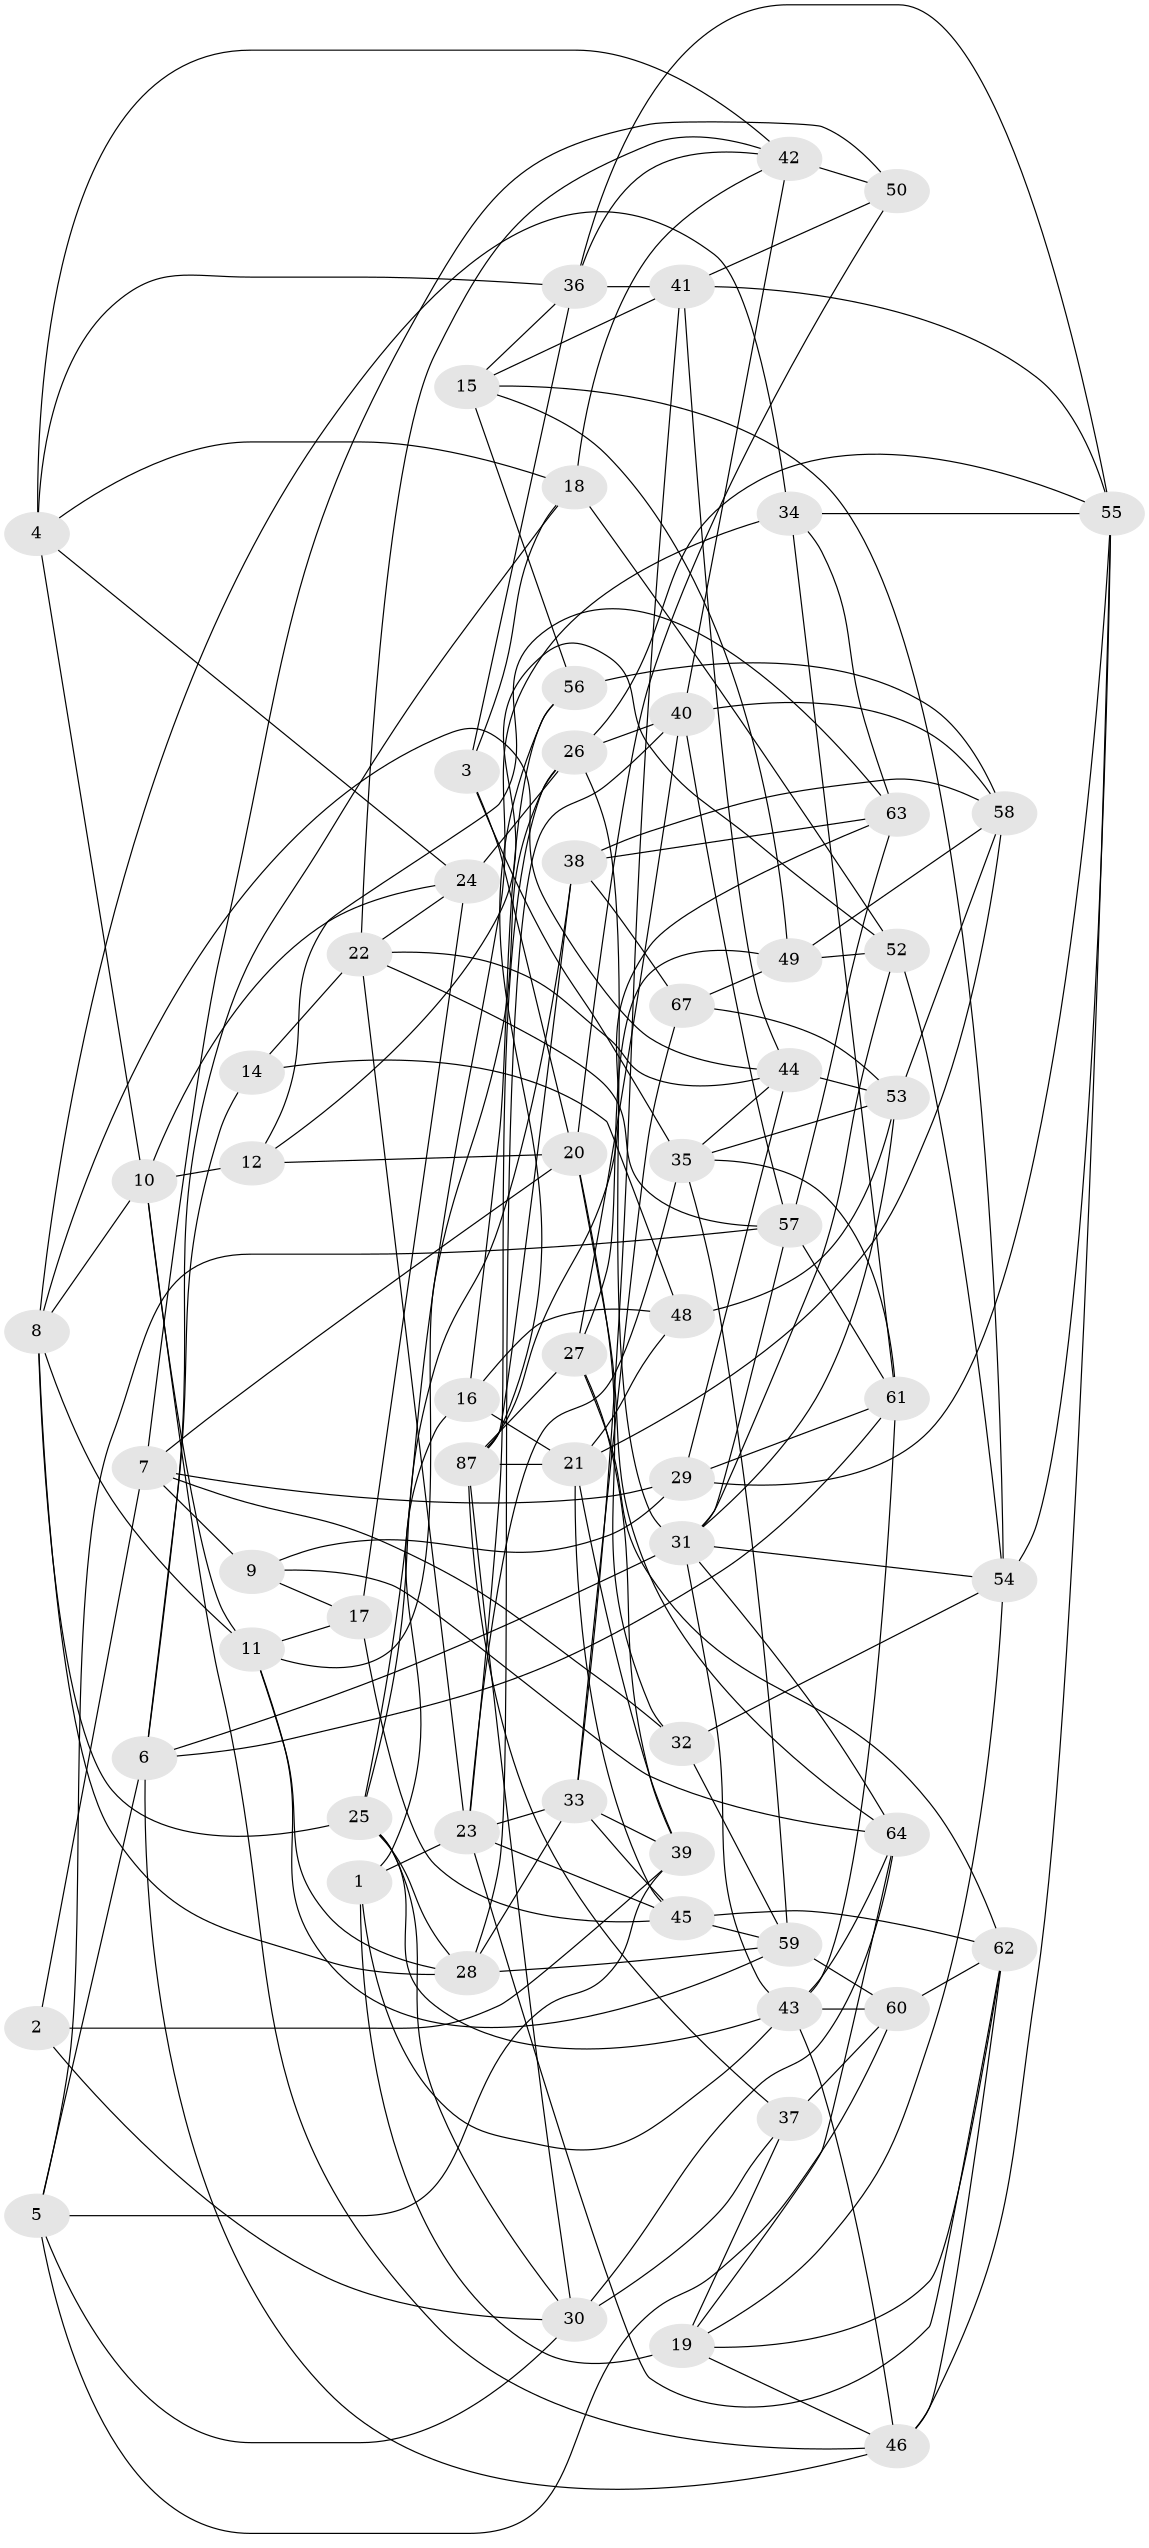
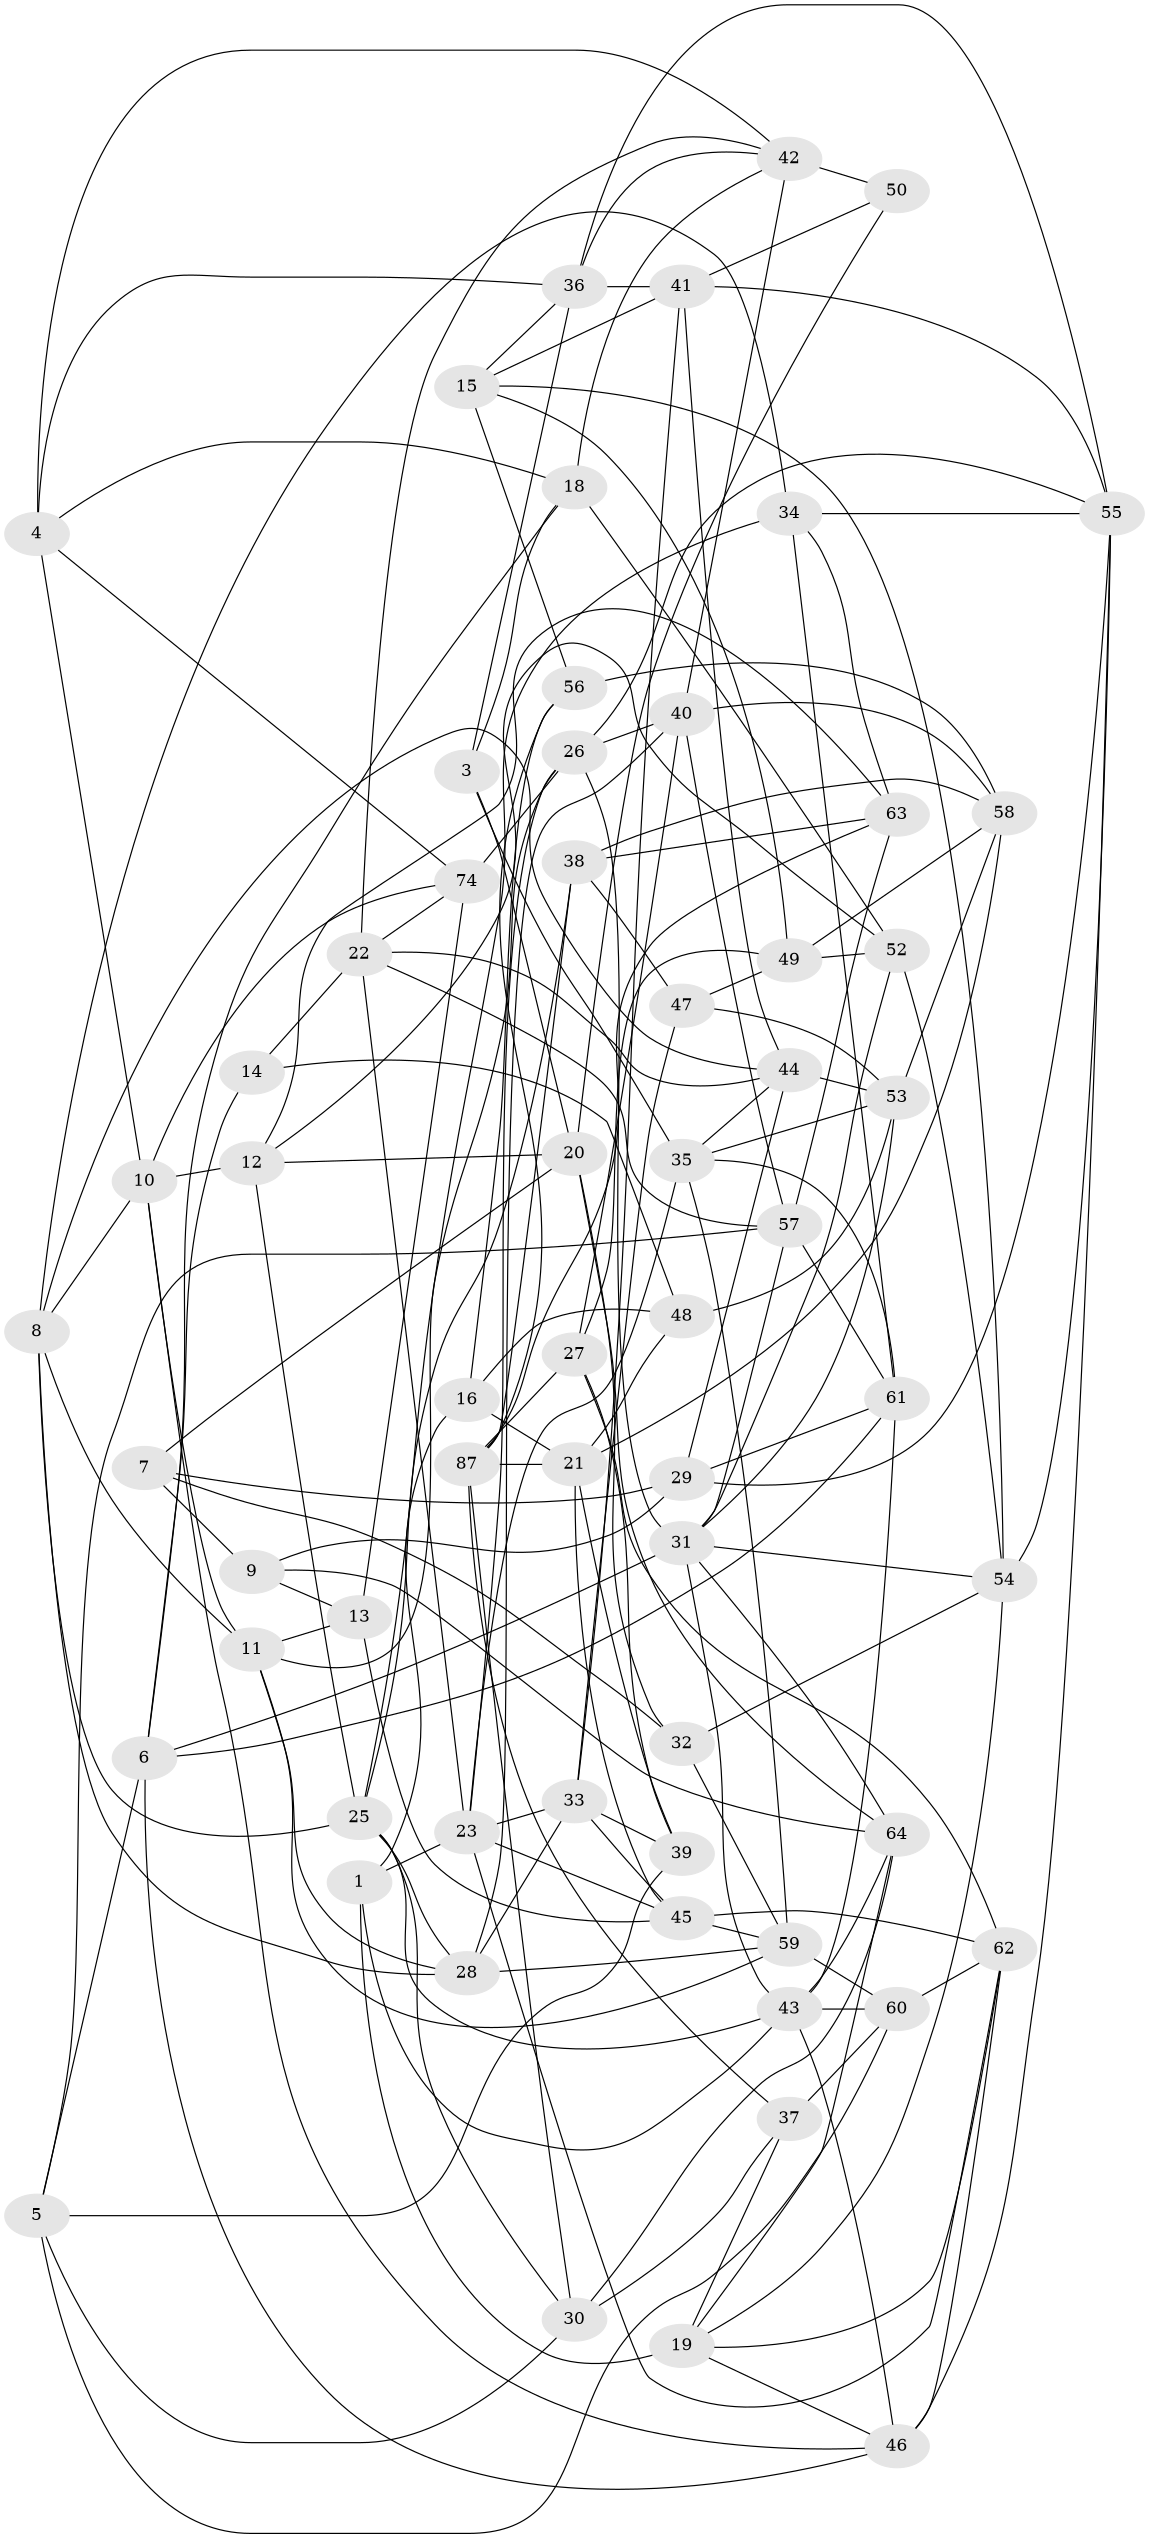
edge "50" -- "7": removed
node "24": label "24" -> "74"
node "67": label "67" -> "47"
edge "12" -- "25": added
node "17": label "17" -> "13"
node "2": removed
